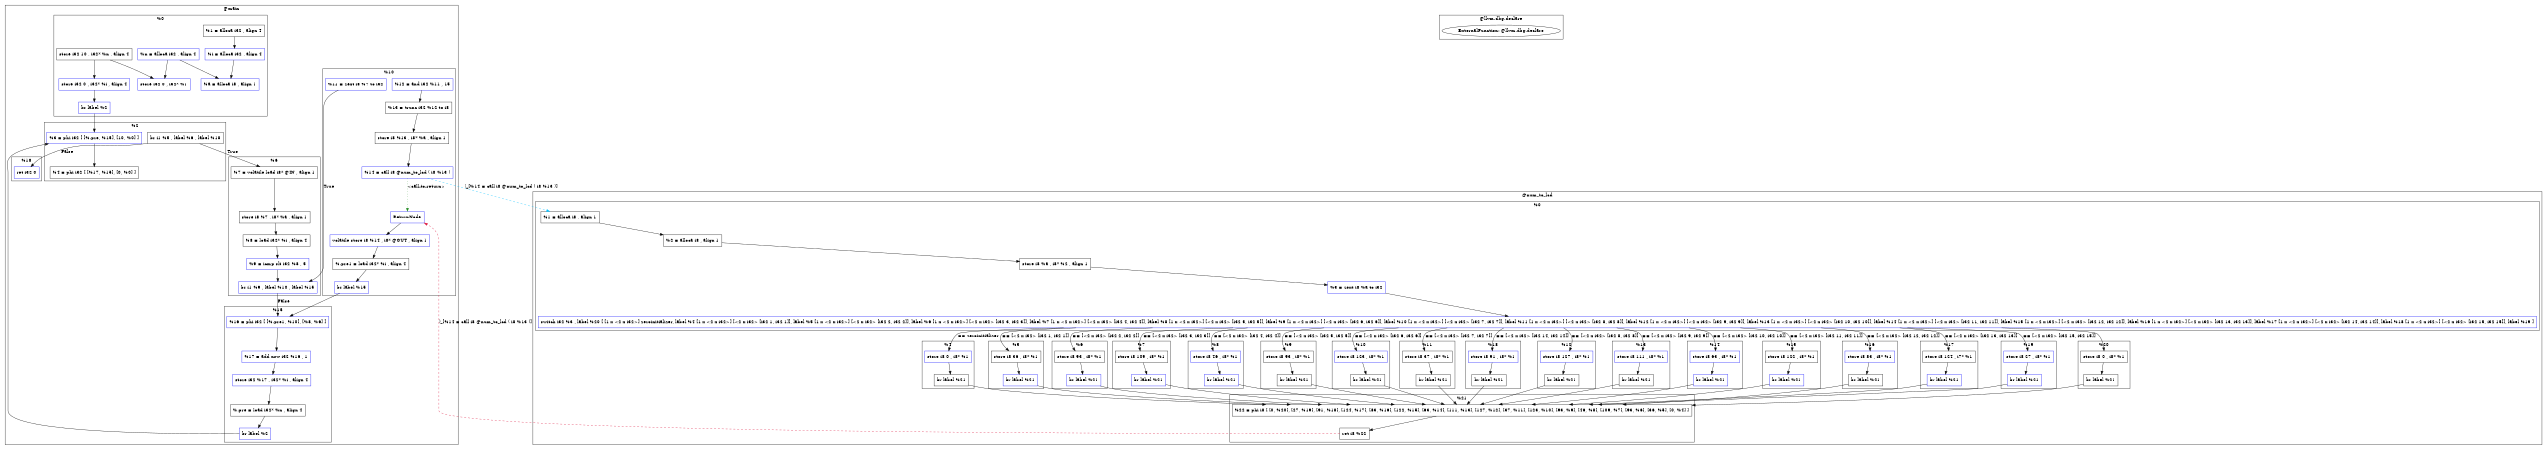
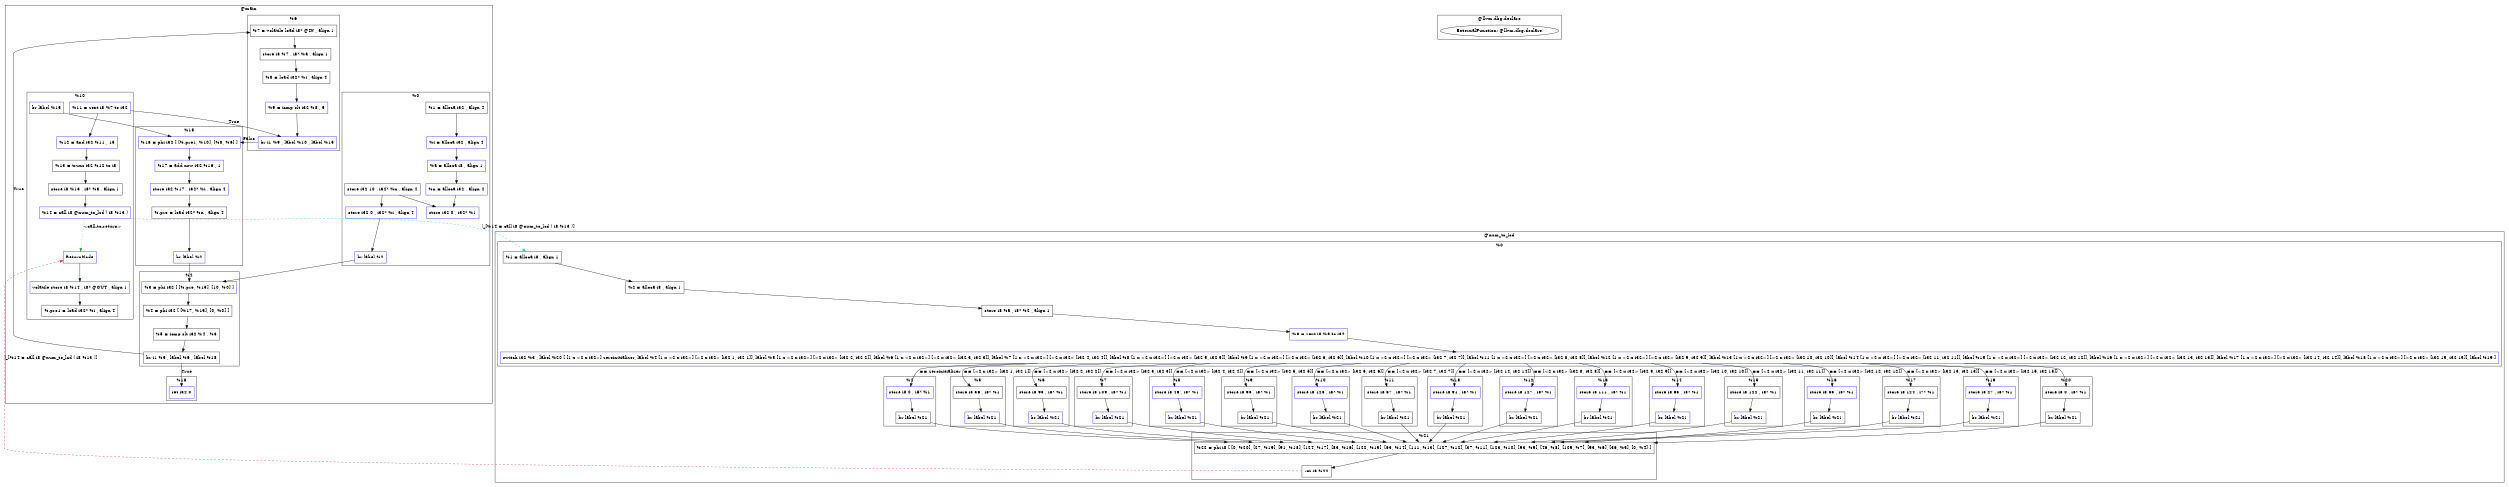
edge "%n = alloca i32 , align 4" -> "%a = alloca i8 , align 1": reversed
edge "%11 = zext i8 %7 to i32" -> "%12 = and i32 %11 , 15": added
edge "br i1 %5 , label %6 , label %18" -> "ret i32 0": label "False" -> "True"
edge "%.pre1 = load i32* %i , align 4" -> "br label %15": removed
node "%5 = icmp slt i32 %4 , %3": added
